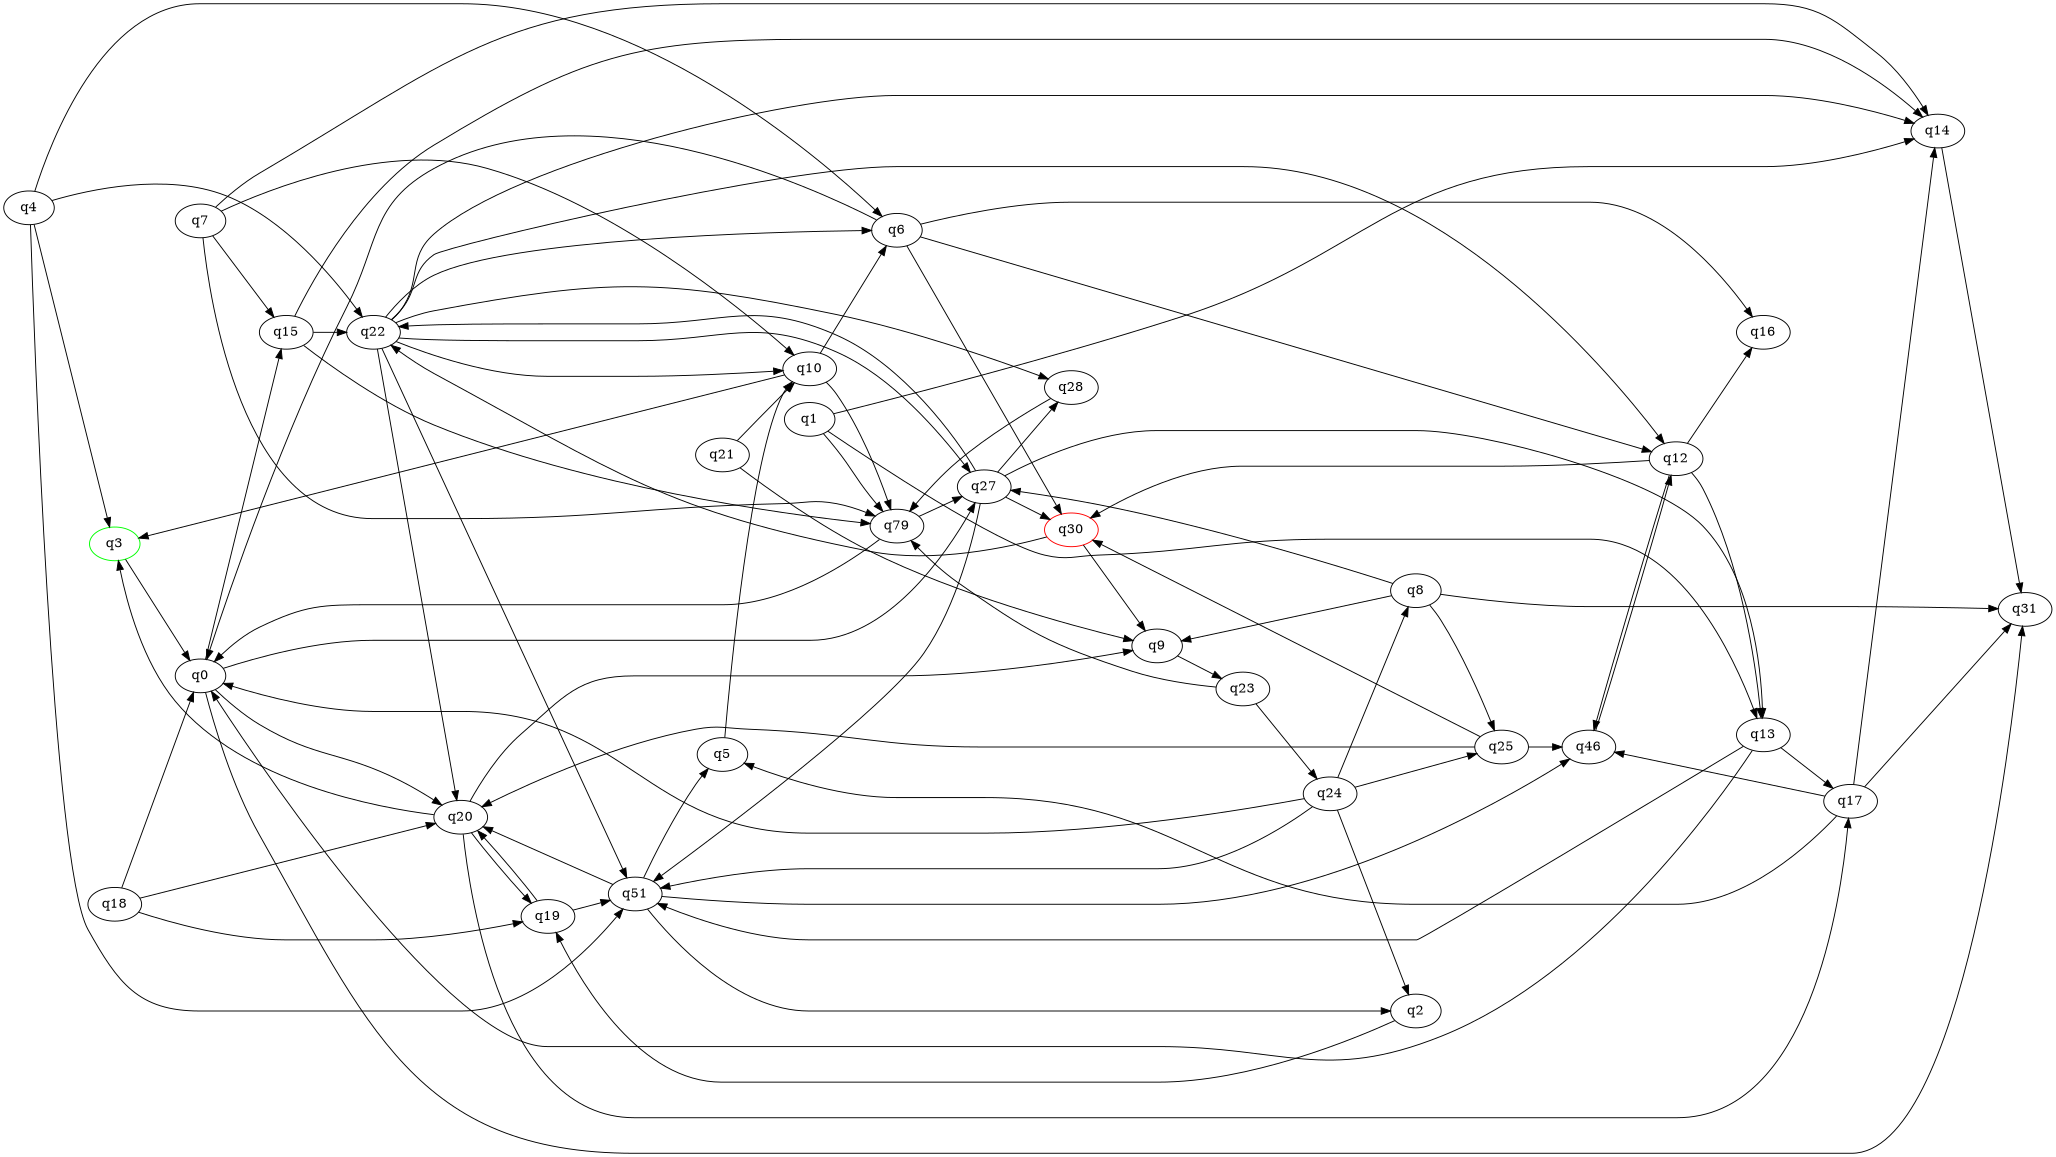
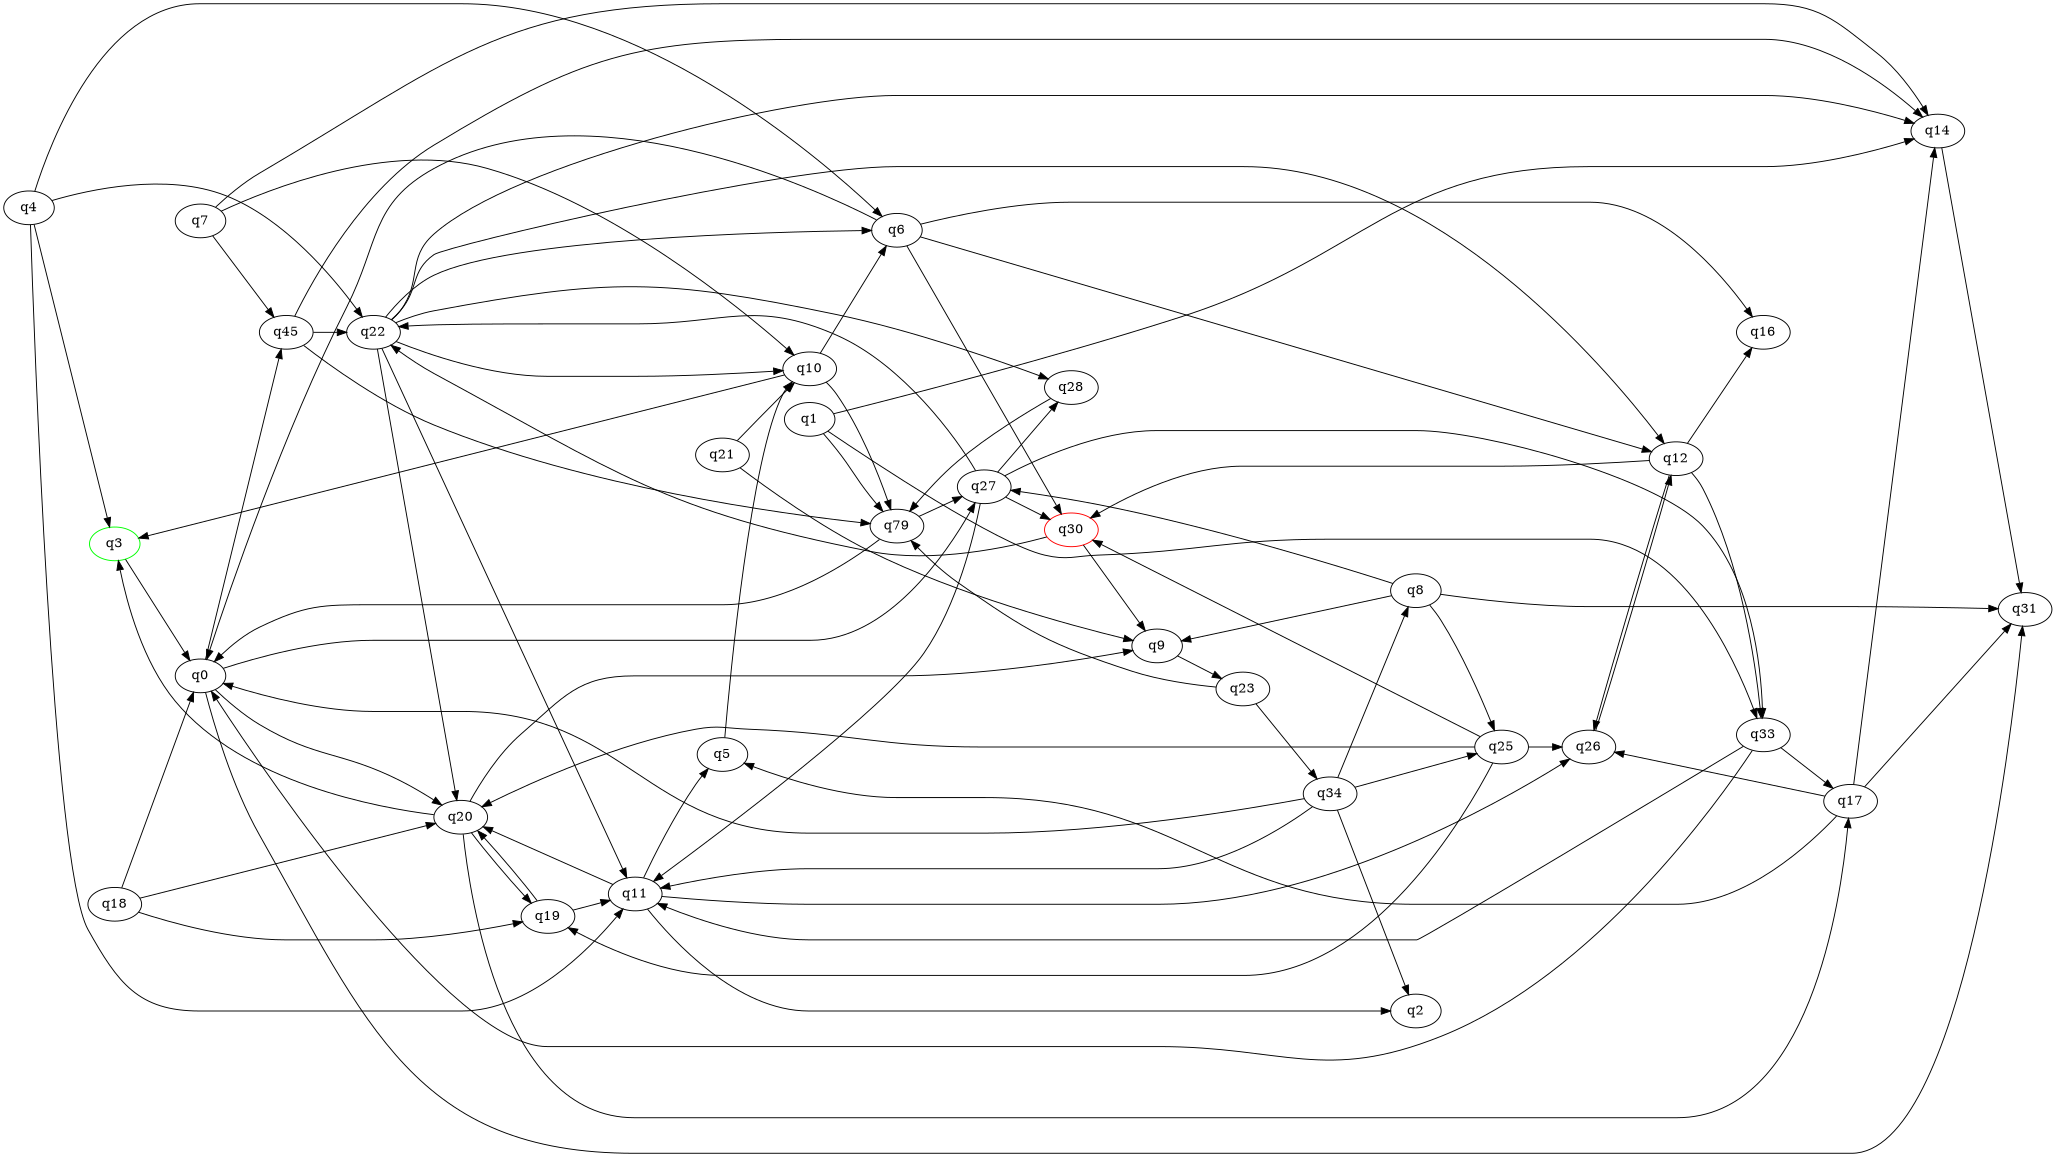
node "q15": label "q15" -> "q45"
edge "q22" -> "q27": removed
edge "q7" -> "q79": removed
node "q13": label "q13" -> "q33"
node "q46": label "q46" -> "q26"
node "q24": label "q24" -> "q34"
node "q51": label "q51" -> "q11"
edge "q2" -> "q19": now "q25" -> "q19"
